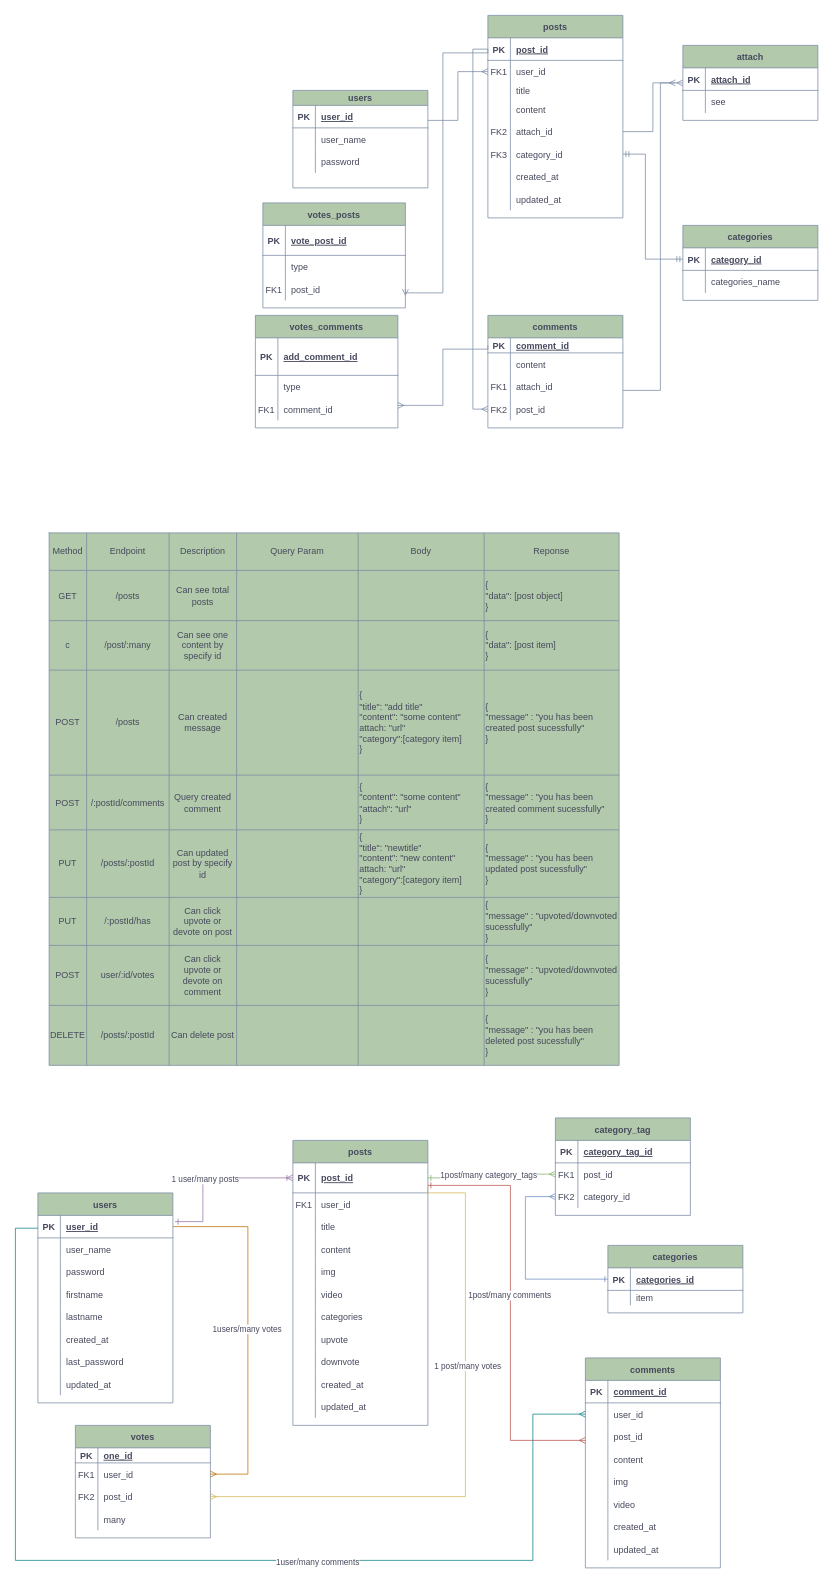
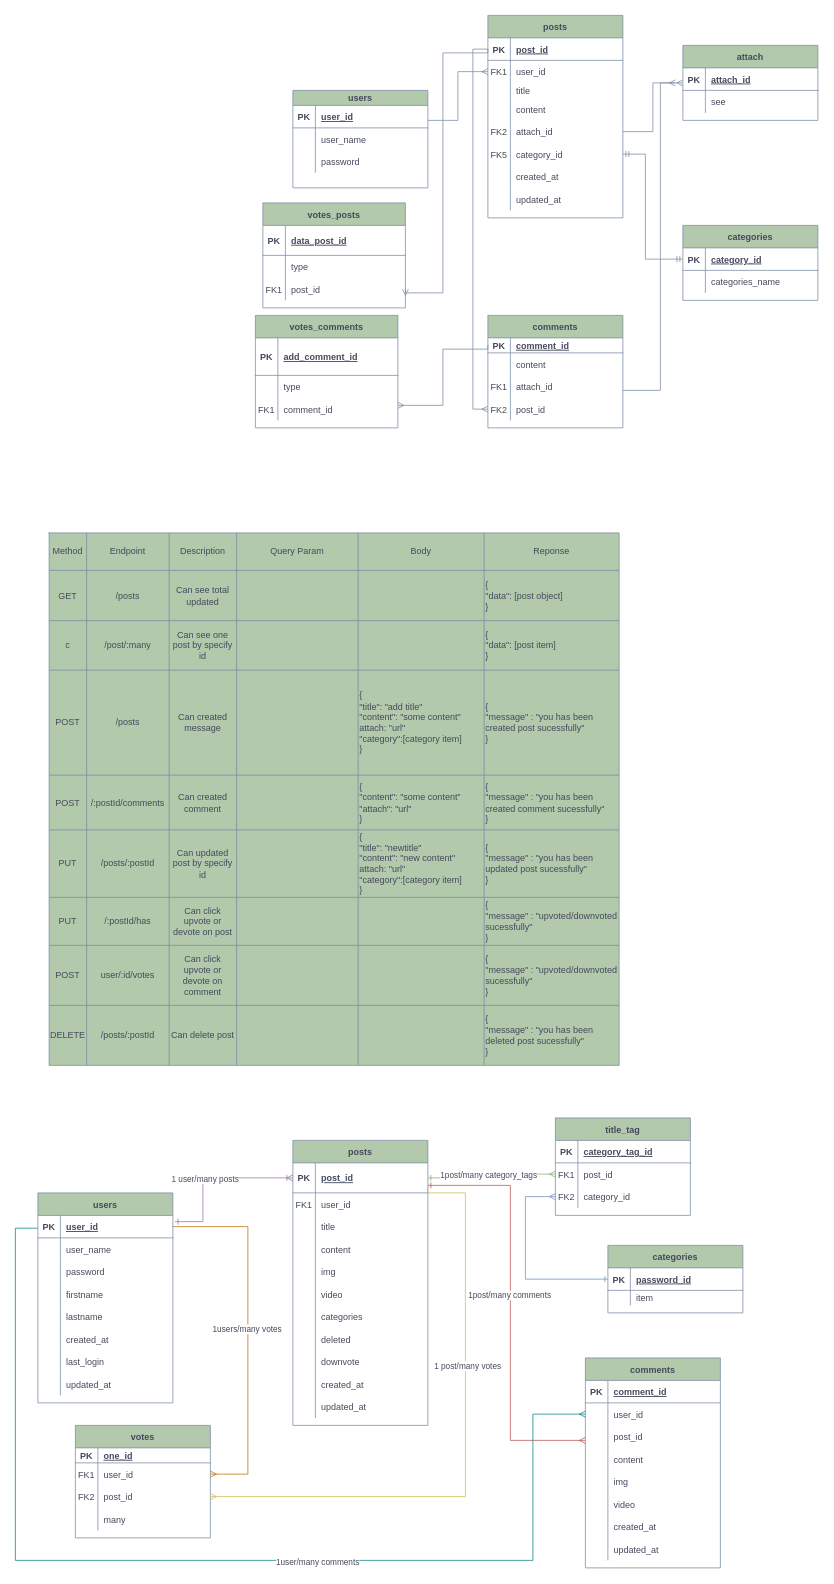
node "FK3": label "FK3" -> "FK5"
node "vote_post_id": label "vote_post_id" -> "data_post_id"
node "Can see total posts": label "Can see total posts" -> "Can see total updated"
node "Can see one content by specify id": label "Can see one content by specify id" -> "Can see one post by specify id"
node "Query created comment": label "Query created comment" -> "Can created comment"
node "category_tag": label "category_tag" -> "title_tag"
node "categories_id": label "categories_id" -> "password_id"
node "upvote": label "upvote" -> "deleted"
node "last_password": label "last_password" -> "last_login"
